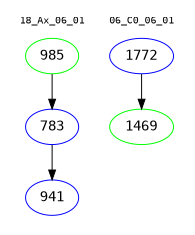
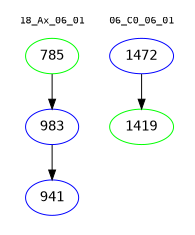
node "985": label "985" -> "785"
node "1772": label "1772" -> "1472"
node "783": label "783" -> "983"
node "1469": label "1469" -> "1419"
